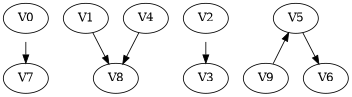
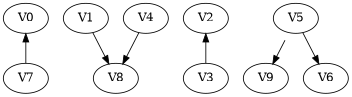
edge "V0" -> "V7": reversed
edge "V2" -> "V3": reversed
edge "V9" -> "V5": reversed
